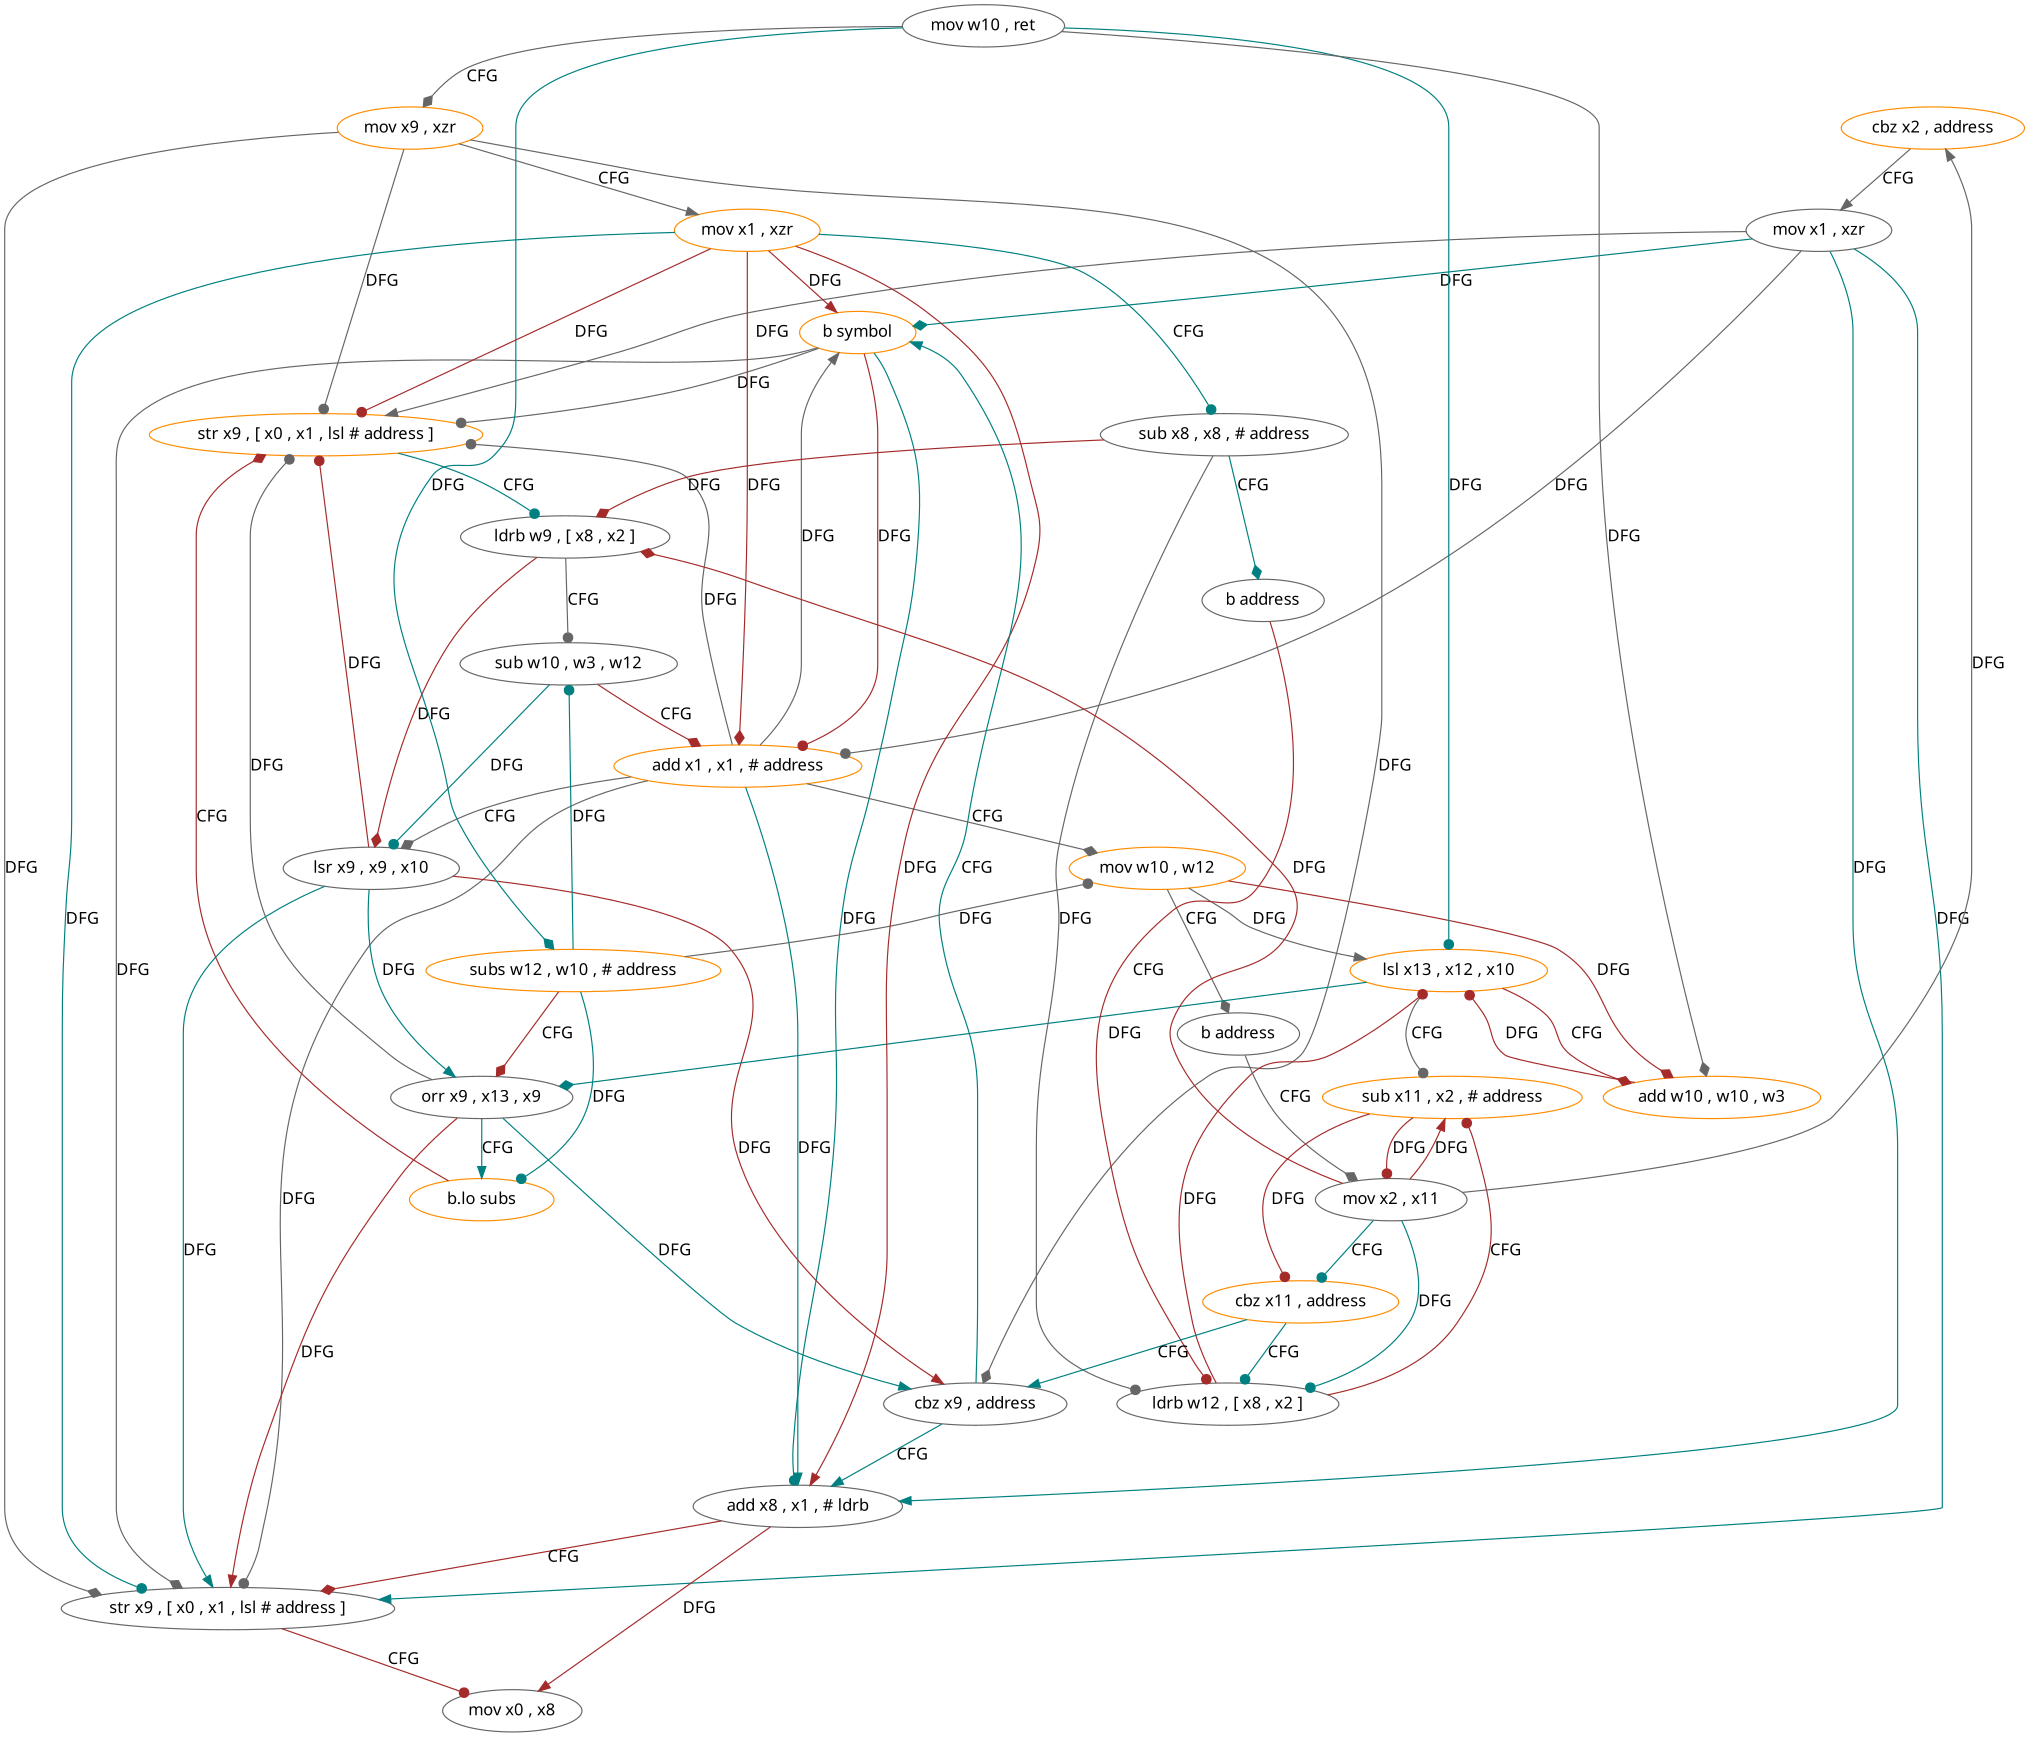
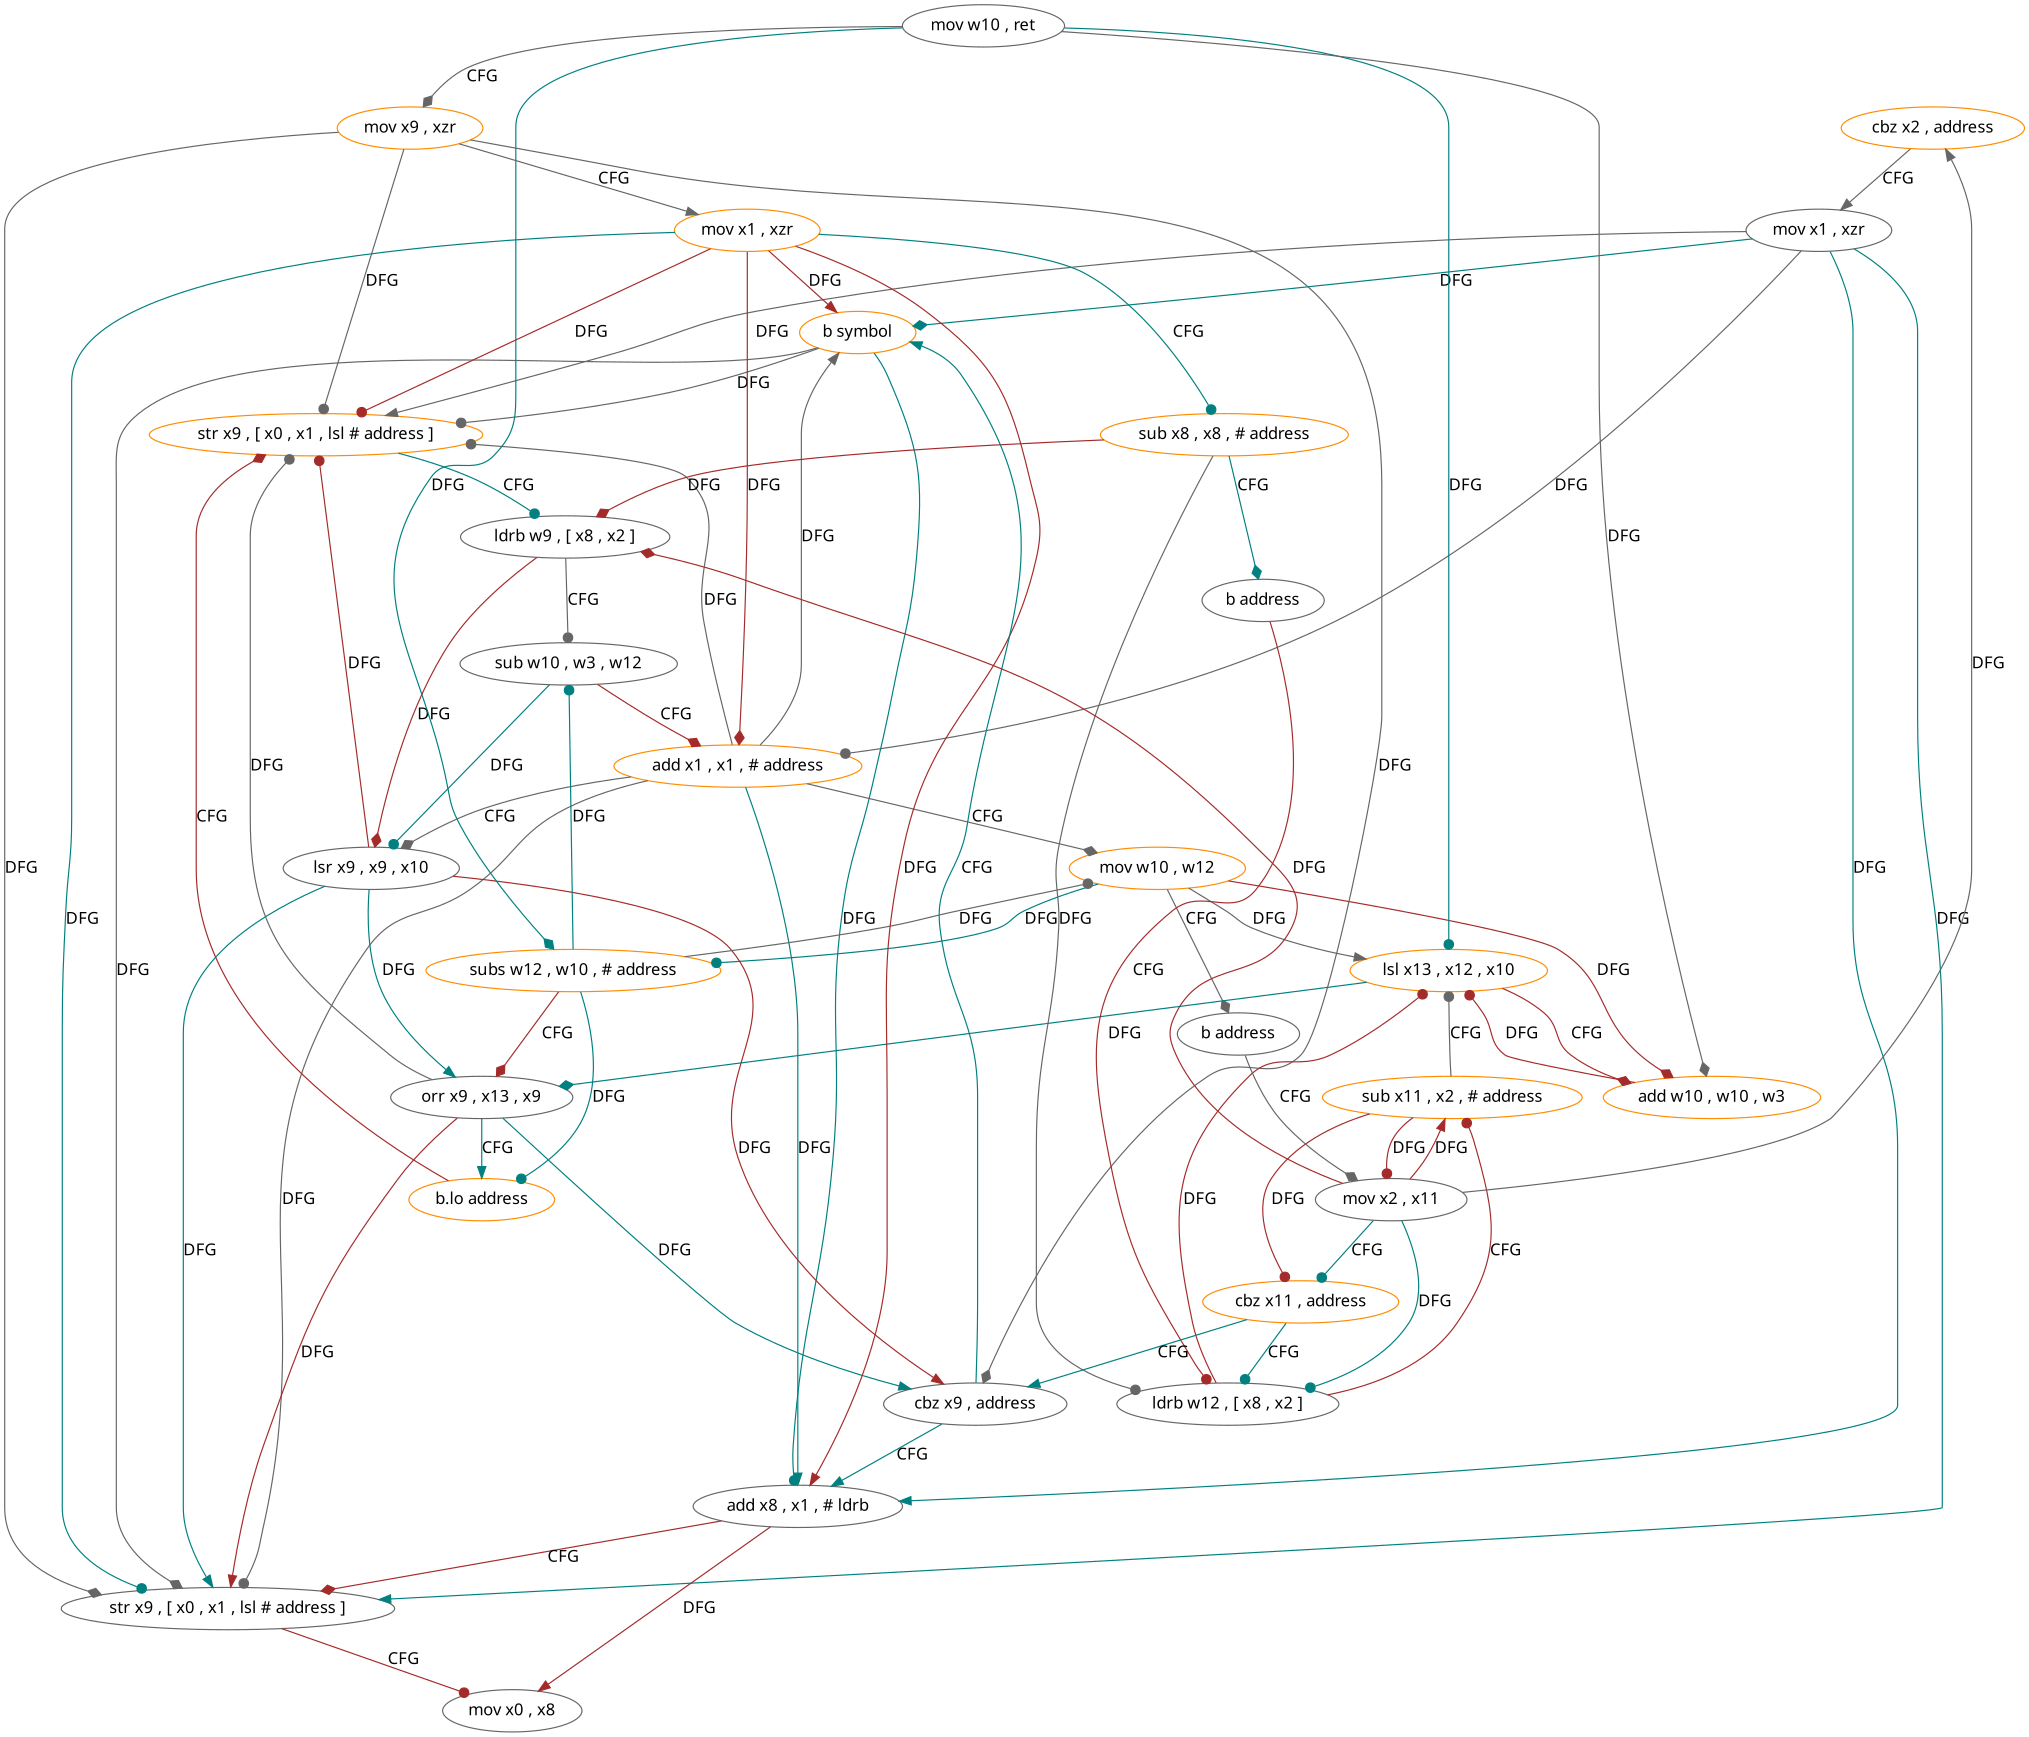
node "sub x8 , x8 , # address": color gray40 -> darkorange
edge "b symbol" -> "add x1 , x1 , # address": removed, label "DFG"
edge "mov w10 , w12" -> "subs w12 , w10 , # address": added, label "DFG"
edge "lsl x13 , x12 , x10" -> "sub x11 , x2 , # address": reversed
node "b.lo subs": label "b.lo subs" -> "b.lo address"
